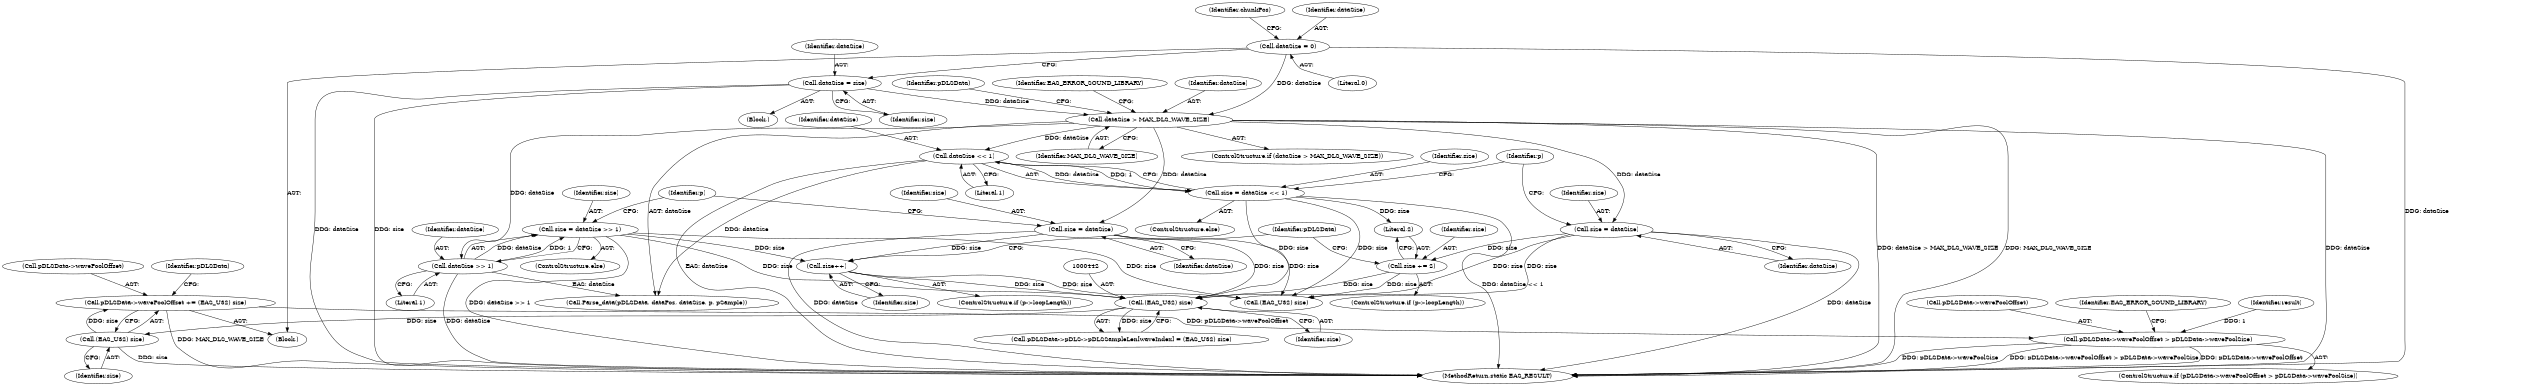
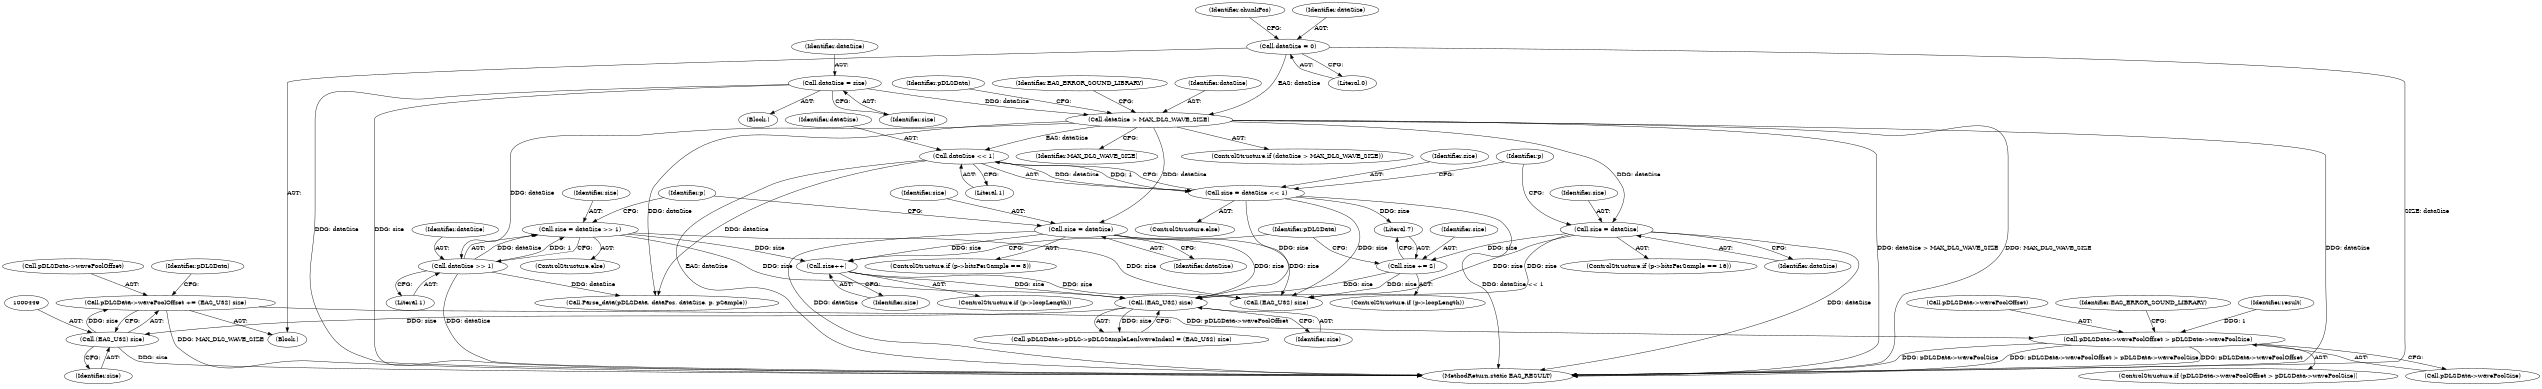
edge "(Call,dataSize = 0)" -> "(Call,dataSize = size)": now "(Call,dataSize = 0)" -> "(Literal,0)"
edge "(Call,dataSize = 0)" -> "(Call,dataSize > MAX_DLS_WAVE_SIZE)": label "DDG: dataSize" -> "EAS: dataSize"
edge "(Identifier,MAX_DLS_WAVE_SIZE)" -> "(Call,dataSize > MAX_DLS_WAVE_SIZE)": removed, label "AST:"
edge "(Call,dataSize > MAX_DLS_WAVE_SIZE)" -> "(Call,dataSize << 1)": label "DDG: dataSize" -> "EAS: dataSize"
edge "(Call,dataSize > MAX_DLS_WAVE_SIZE)" -> "(Call,Parse_data(pDLSData, dataPos, dataSize, p, pSample))": label "AST: dataSize" -> "DDG: dataSize"
edge "(Call,dataSize = 0)" -> "(MethodReturn,static EAS_RESULT)": label "DDG: dataSize" -> "SIZE: dataSize"
node "(Literal,2)": label "(Literal,2)" -> "(Literal,7)"
node "(ControlStructure,if (p->bitsPerSample == 8))": added
node "1000442": removed
node "(ControlStructure,if (p->bitsPerSample == 16))": added
edge "(Call,dataSize >> 1)" -> "(Call,Parse_data(pDLSData, dataPos, dataSize, p, pSample))": label "EAS: dataSize" -> "DDG: dataSize"
node "1000449": added
edge "(Call,size = dataSize >> 1)" -> "(MethodReturn,static EAS_RESULT)": removed, label "DDG: dataSize >> 1"
node "(Call,pDLSData->wavePoolSize)": added
